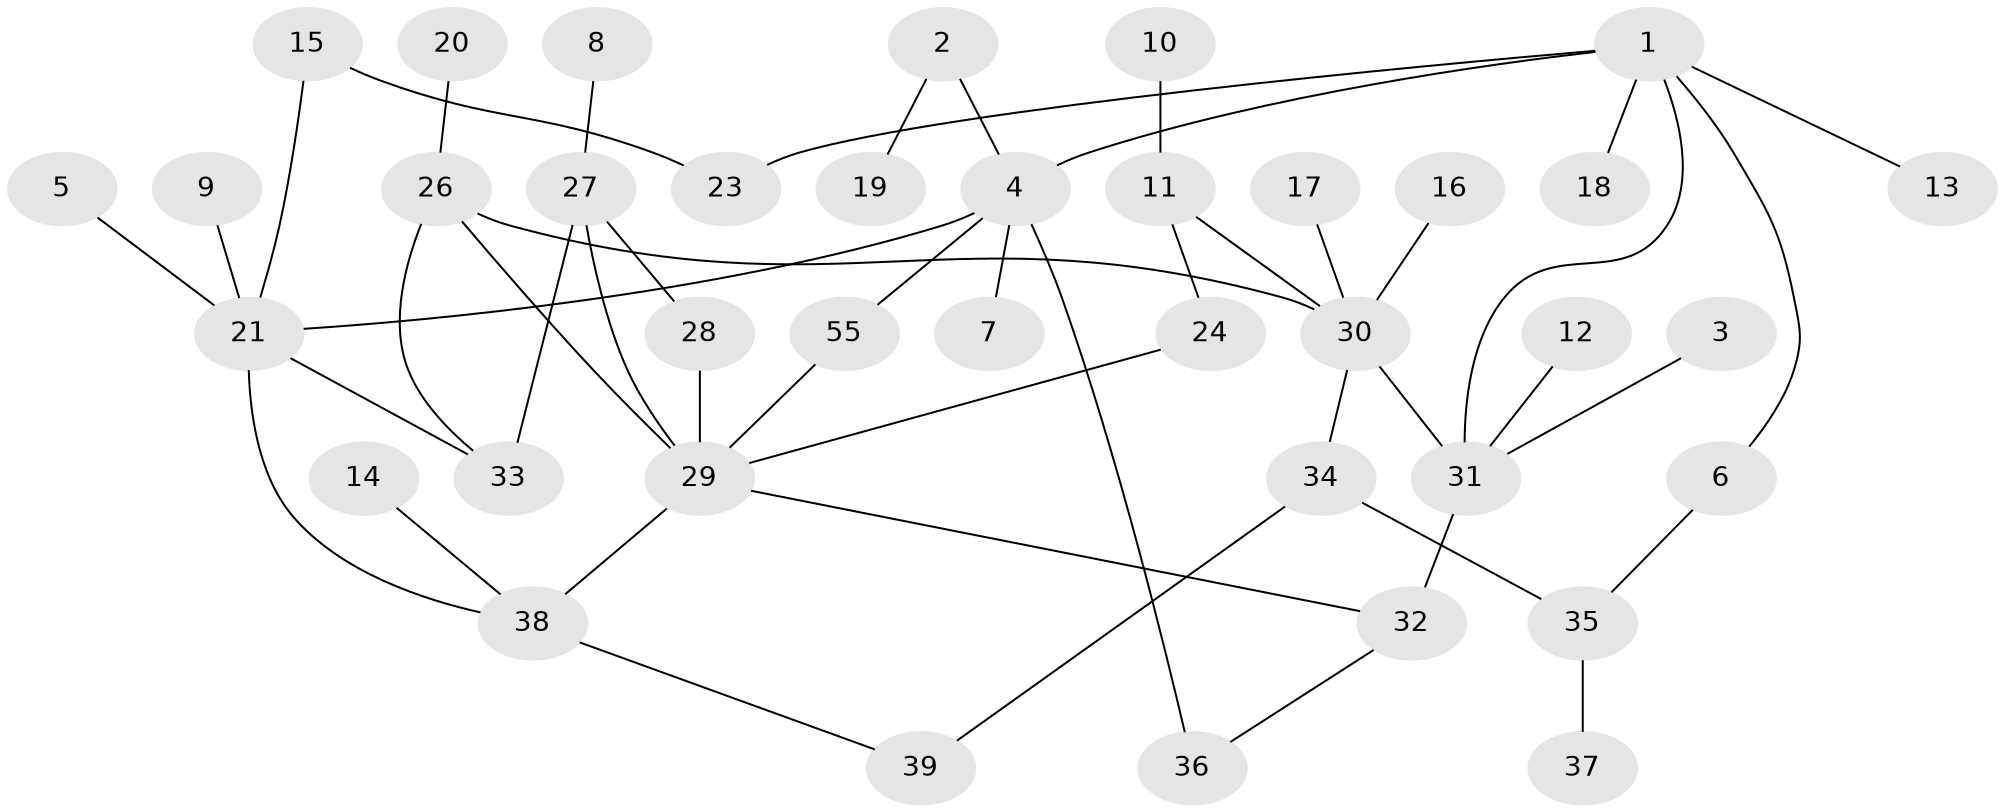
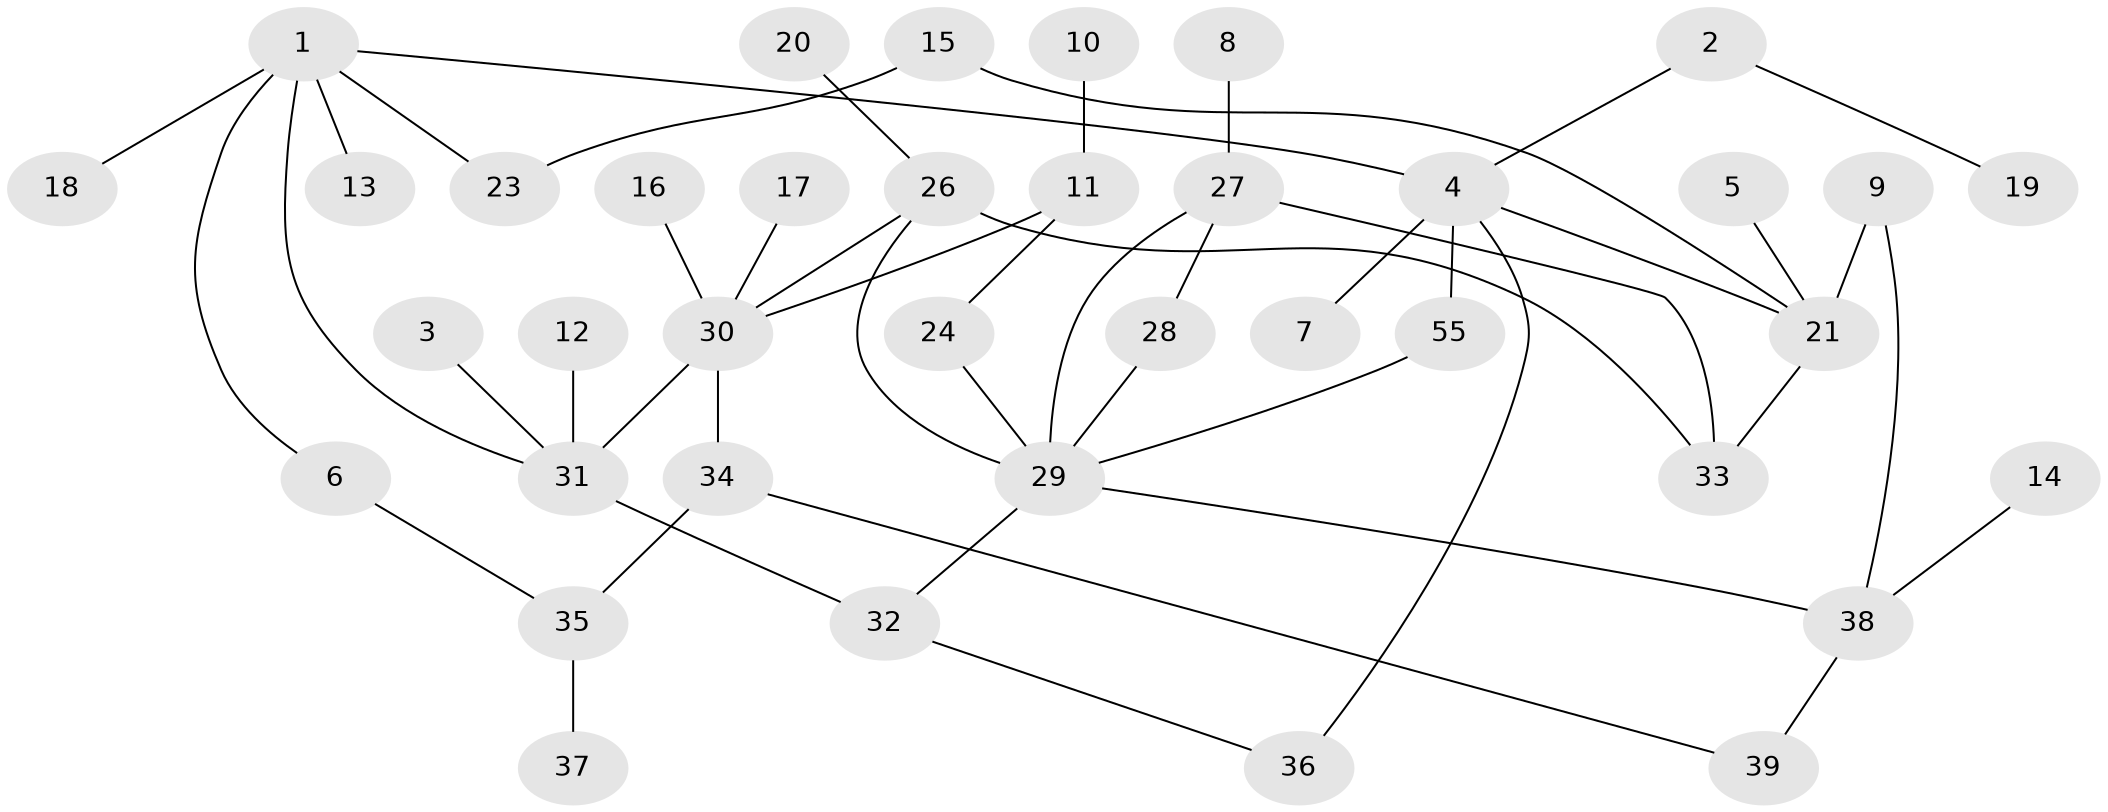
edge "21" -- "38": now "9" -- "38"
